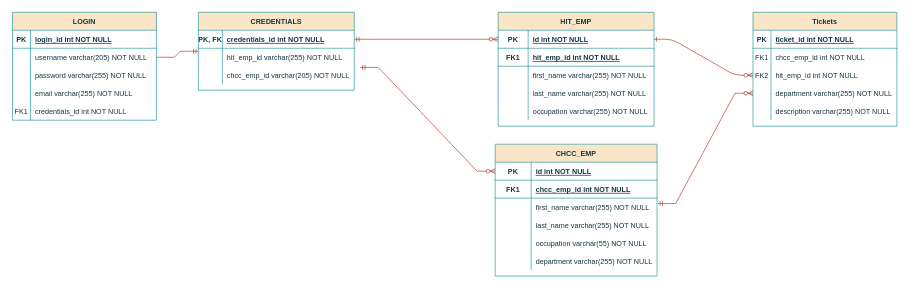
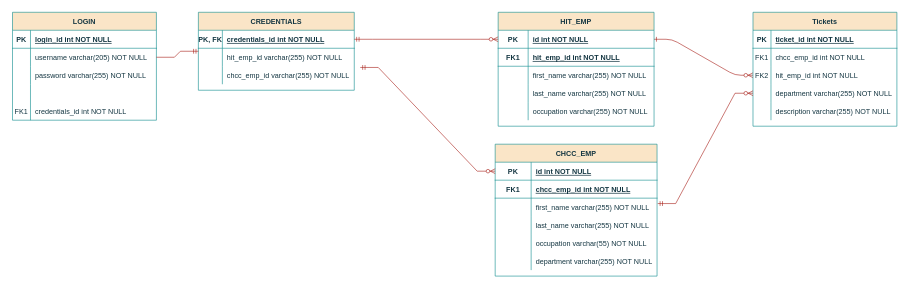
node "chcc_emp_id varchar(205) NOT NULL": label "chcc_emp_id varchar(205) NOT NULL" -> "chcc_emp_id varchar(255) NOT NULL"
node "email varchar(255) NOT NULL": removed
